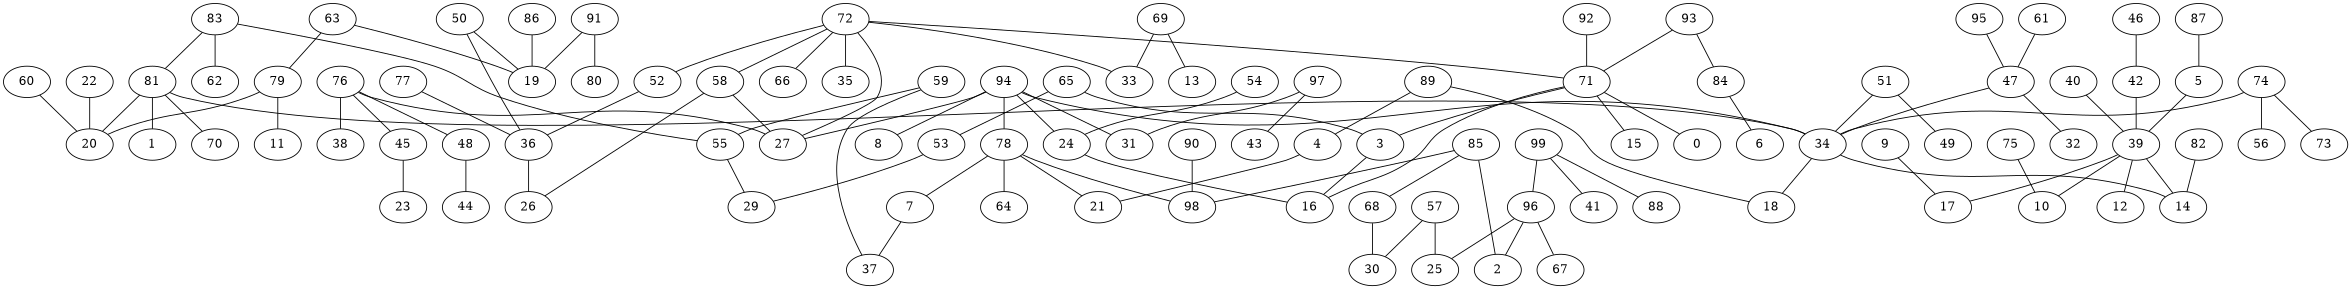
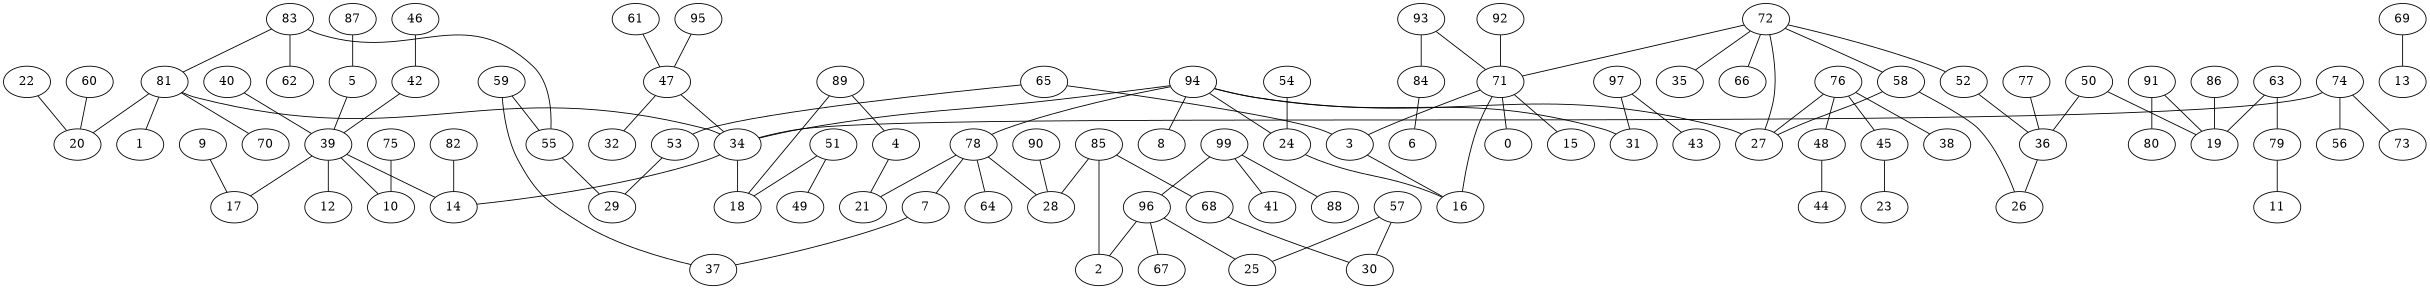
node "33": removed
edge "79" -- "20": removed
edge "51" -- "34": now "51" -- "18"
node "98": label "98" -> "28"
